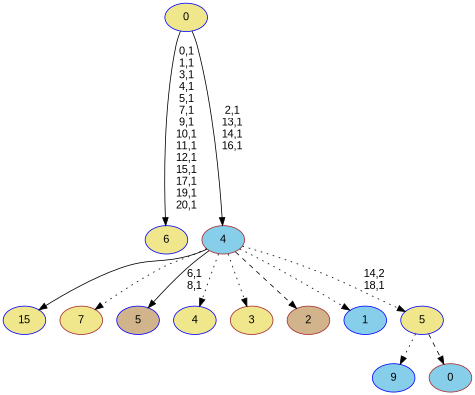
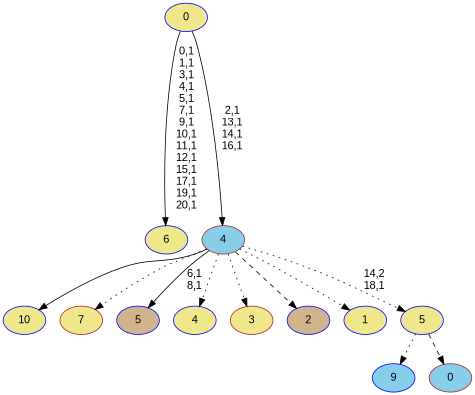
node "15": label "15" -> "10"
node "2": color brown -> blue
node "1": fillcolor skyblue -> khaki
